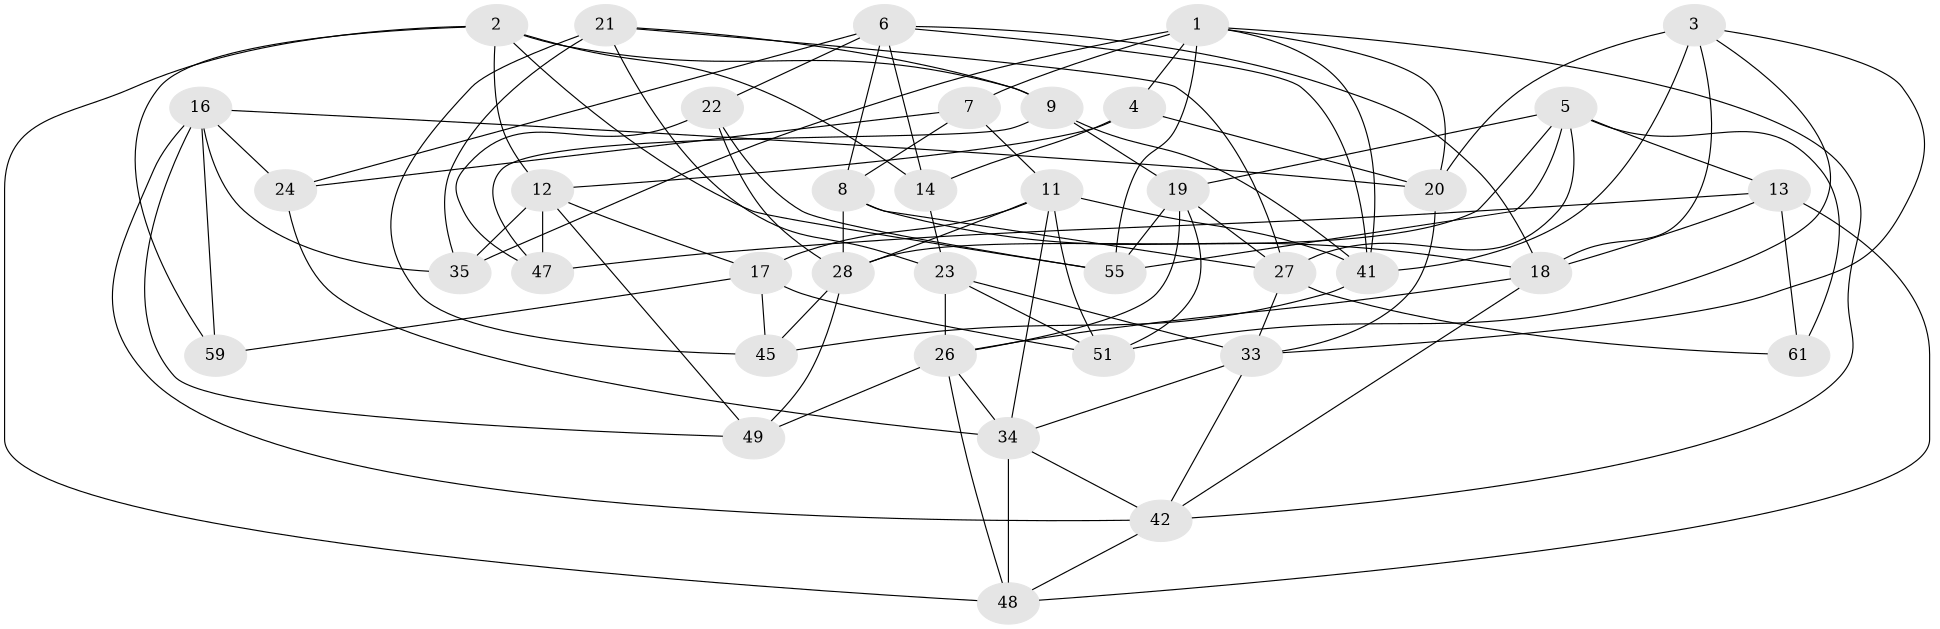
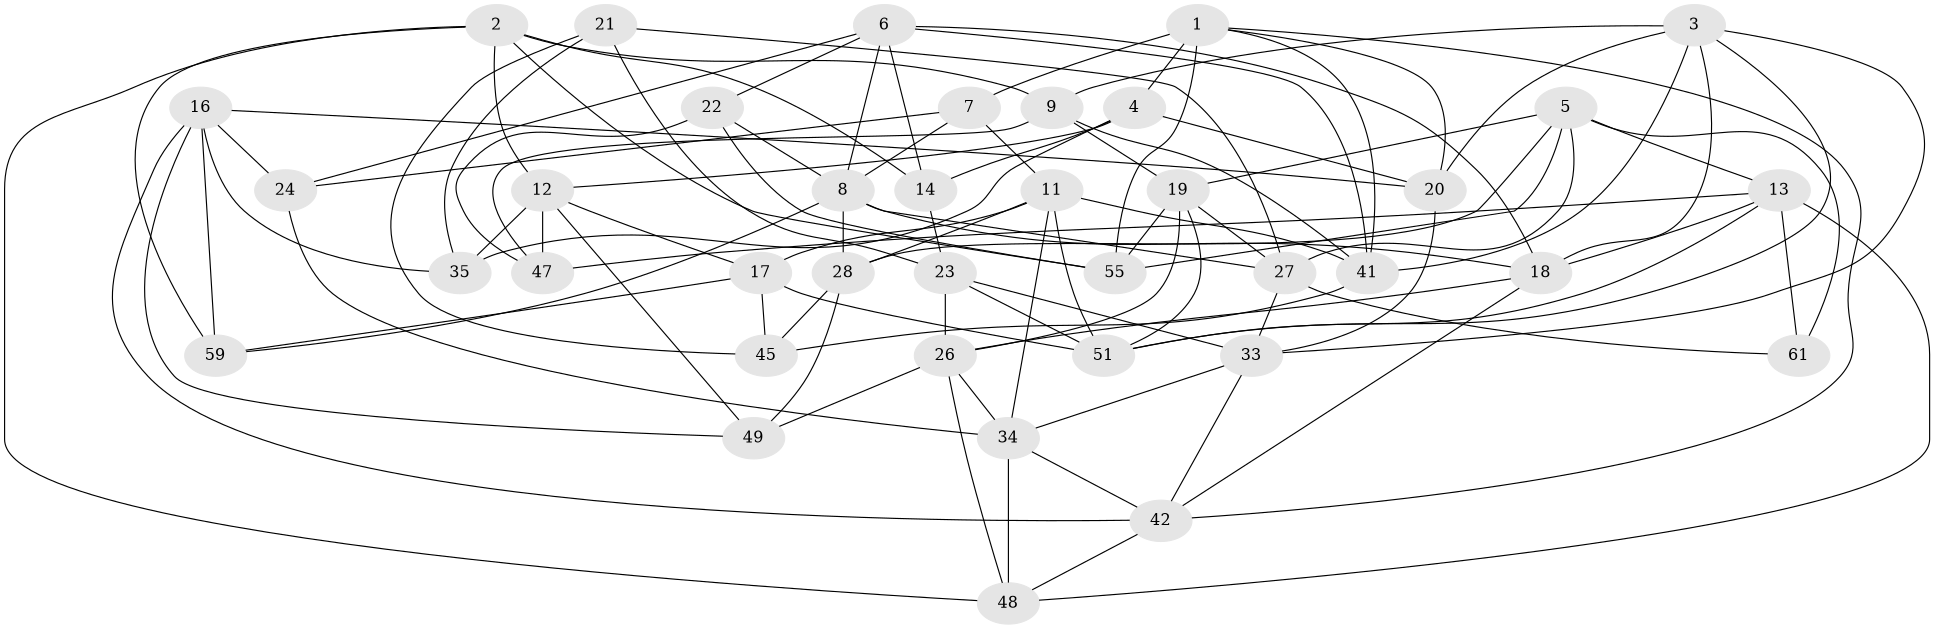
edge "21" -- "9": now "3" -- "9"
edge "1" -- "35": now "4" -- "35"
edge "22" -- "28": now "22" -- "8"
edge "8" -- "59": added
edge "13" -- "51": added
